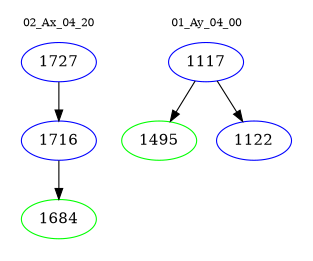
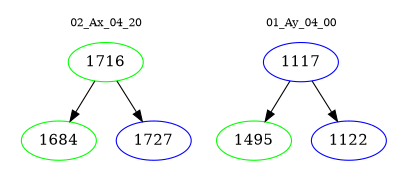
edge "1727" -> "1716": reversed
node "1716": color blue -> green
